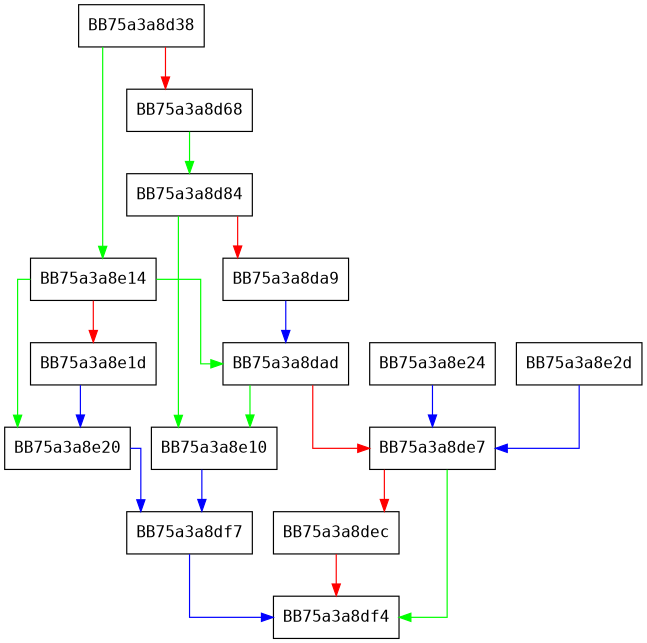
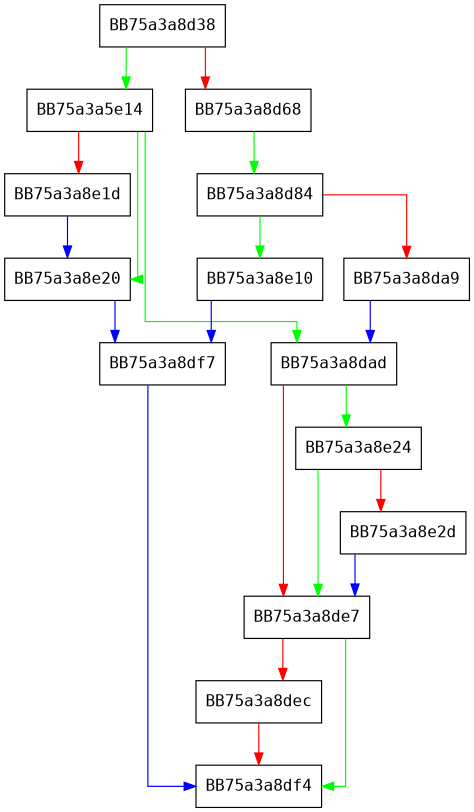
node "BB75a3a8e14": label "BB75a3a8e14" -> "BB75a3a5e14"
edge "BB75a3a8dad" -> "BB75a3a8e10": now "BB75a3a8dad" -> "BB75a3a8e24"
edge "BB75a3a8e24" -> "BB75a3a8de7": color blue -> green
edge "BB75a3a8e24" -> "BB75a3a8e2d": added
